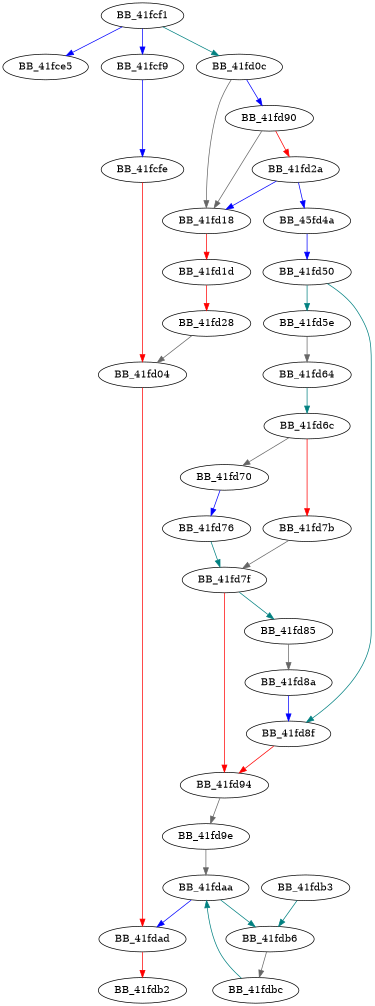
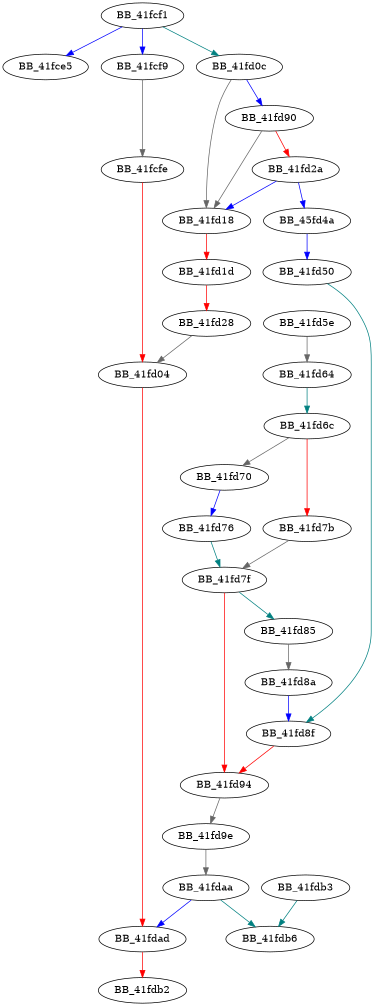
edge "BB_41fcf9" -> "BB_41fcfe": color blue -> gray40
edge "BB_41fd50" -> "BB_41fd5e": removed
node "BB_41fdbc": removed
